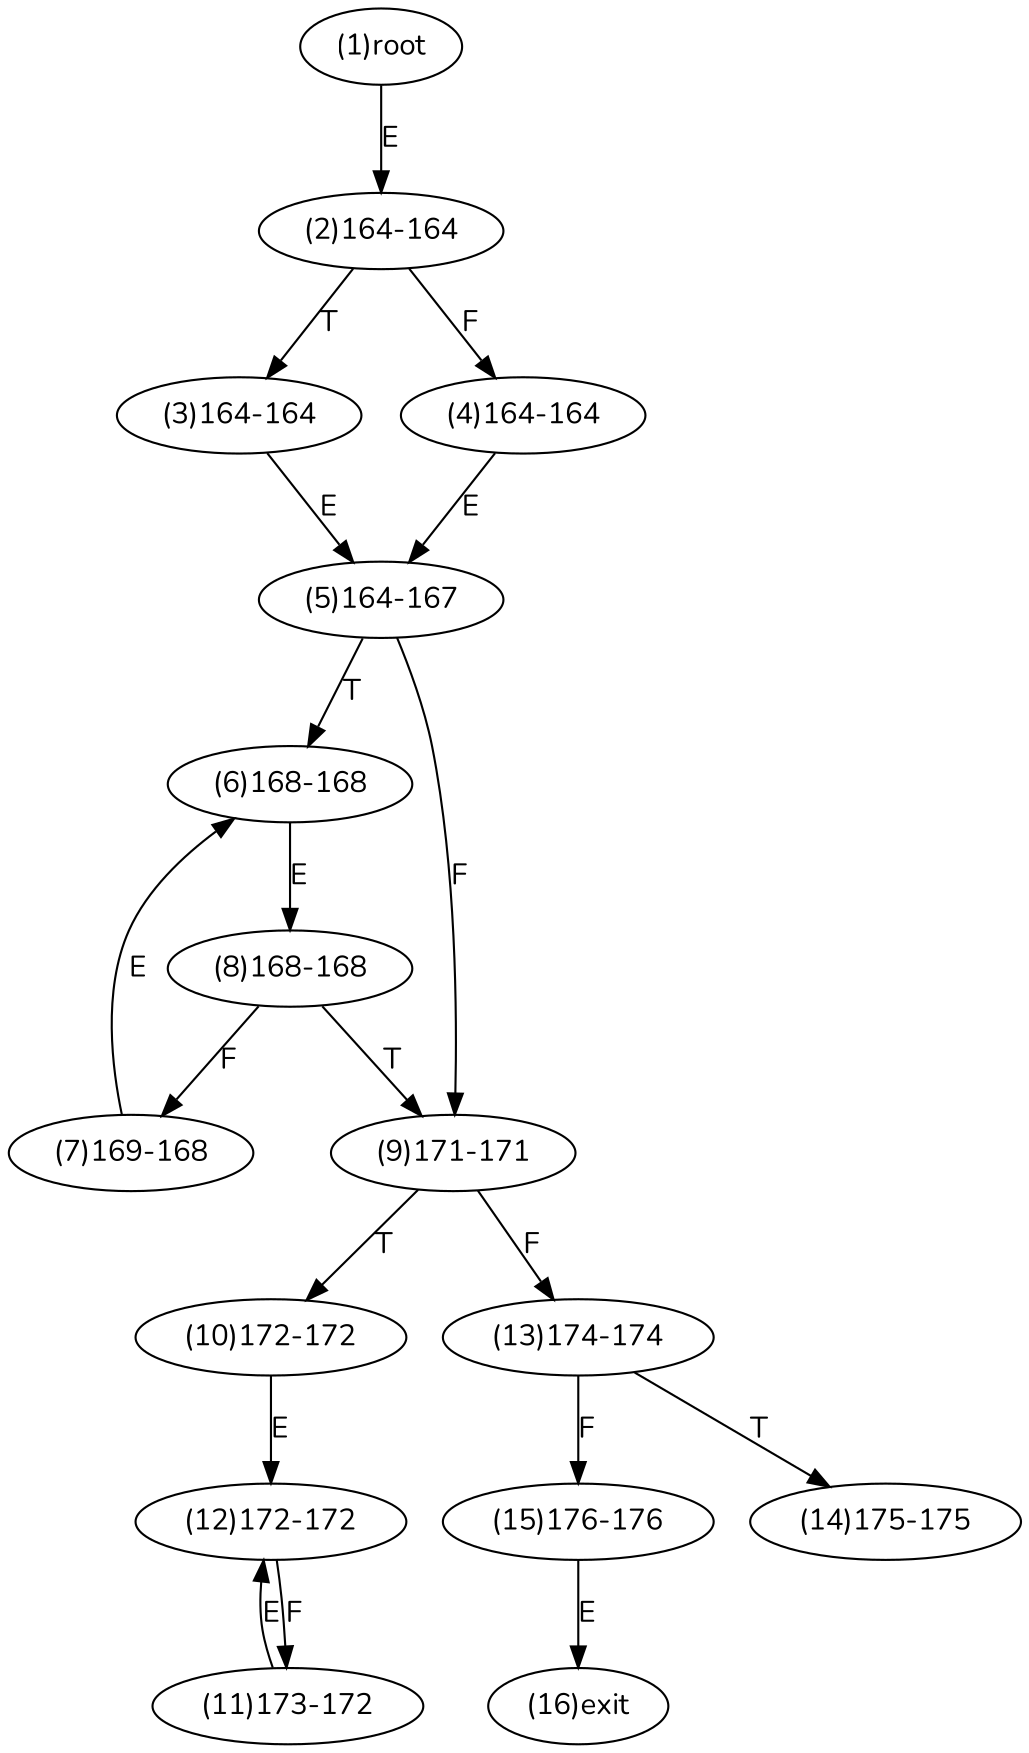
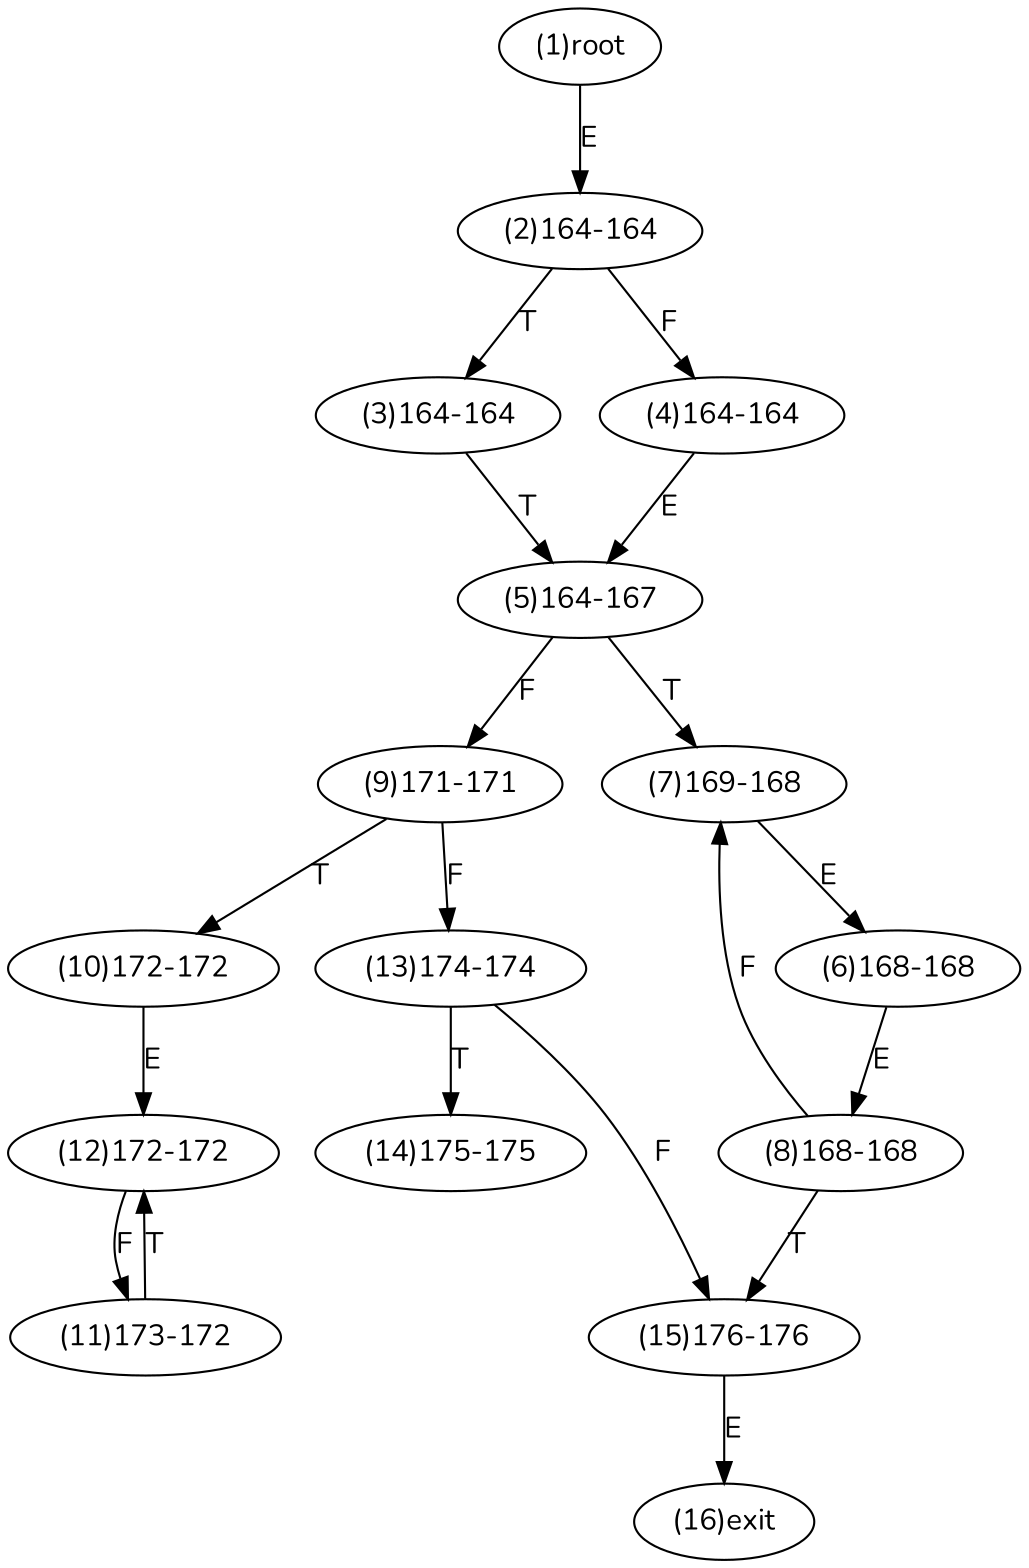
edge "(3)164-164" -> "(5)164-167": label "E" -> "T"
edge "(5)164-167" -> "(6)168-168": now "(5)164-167" -> "(7)169-168"
edge "(8)168-168" -> "(9)171-171": now "(8)168-168" -> "(15)176-176"
edge "(11)173-172" -> "(12)172-172": label "E" -> "T"
